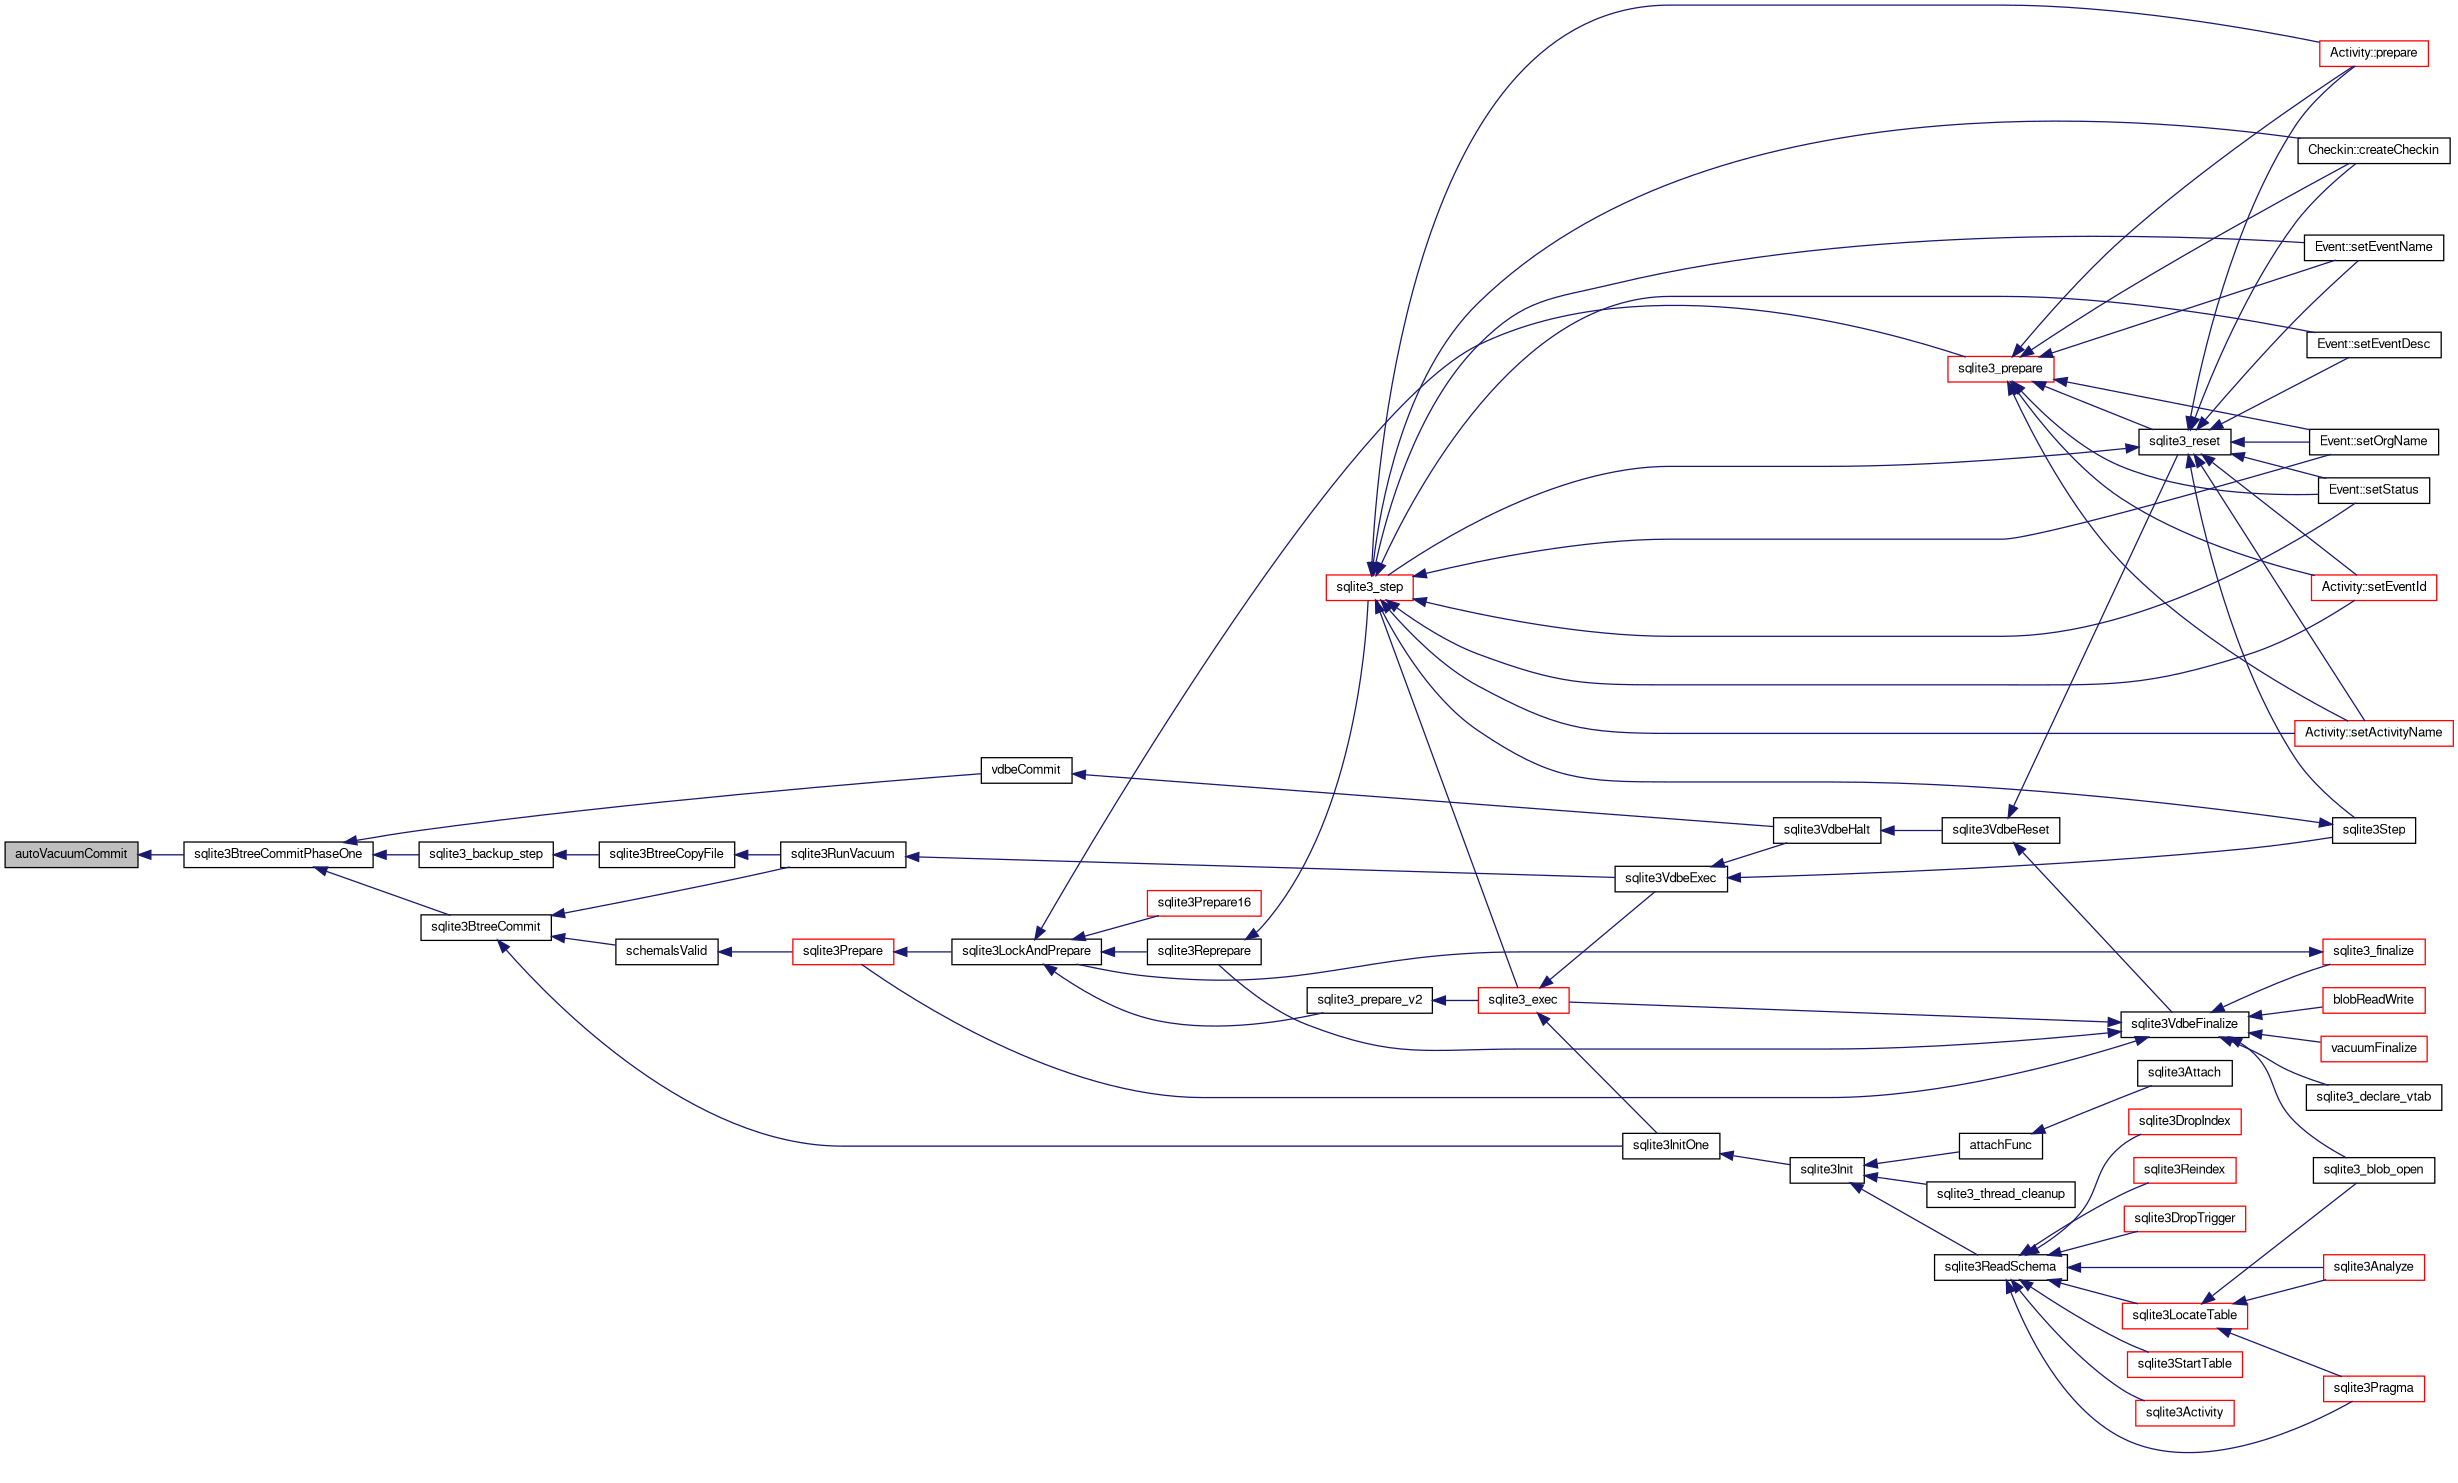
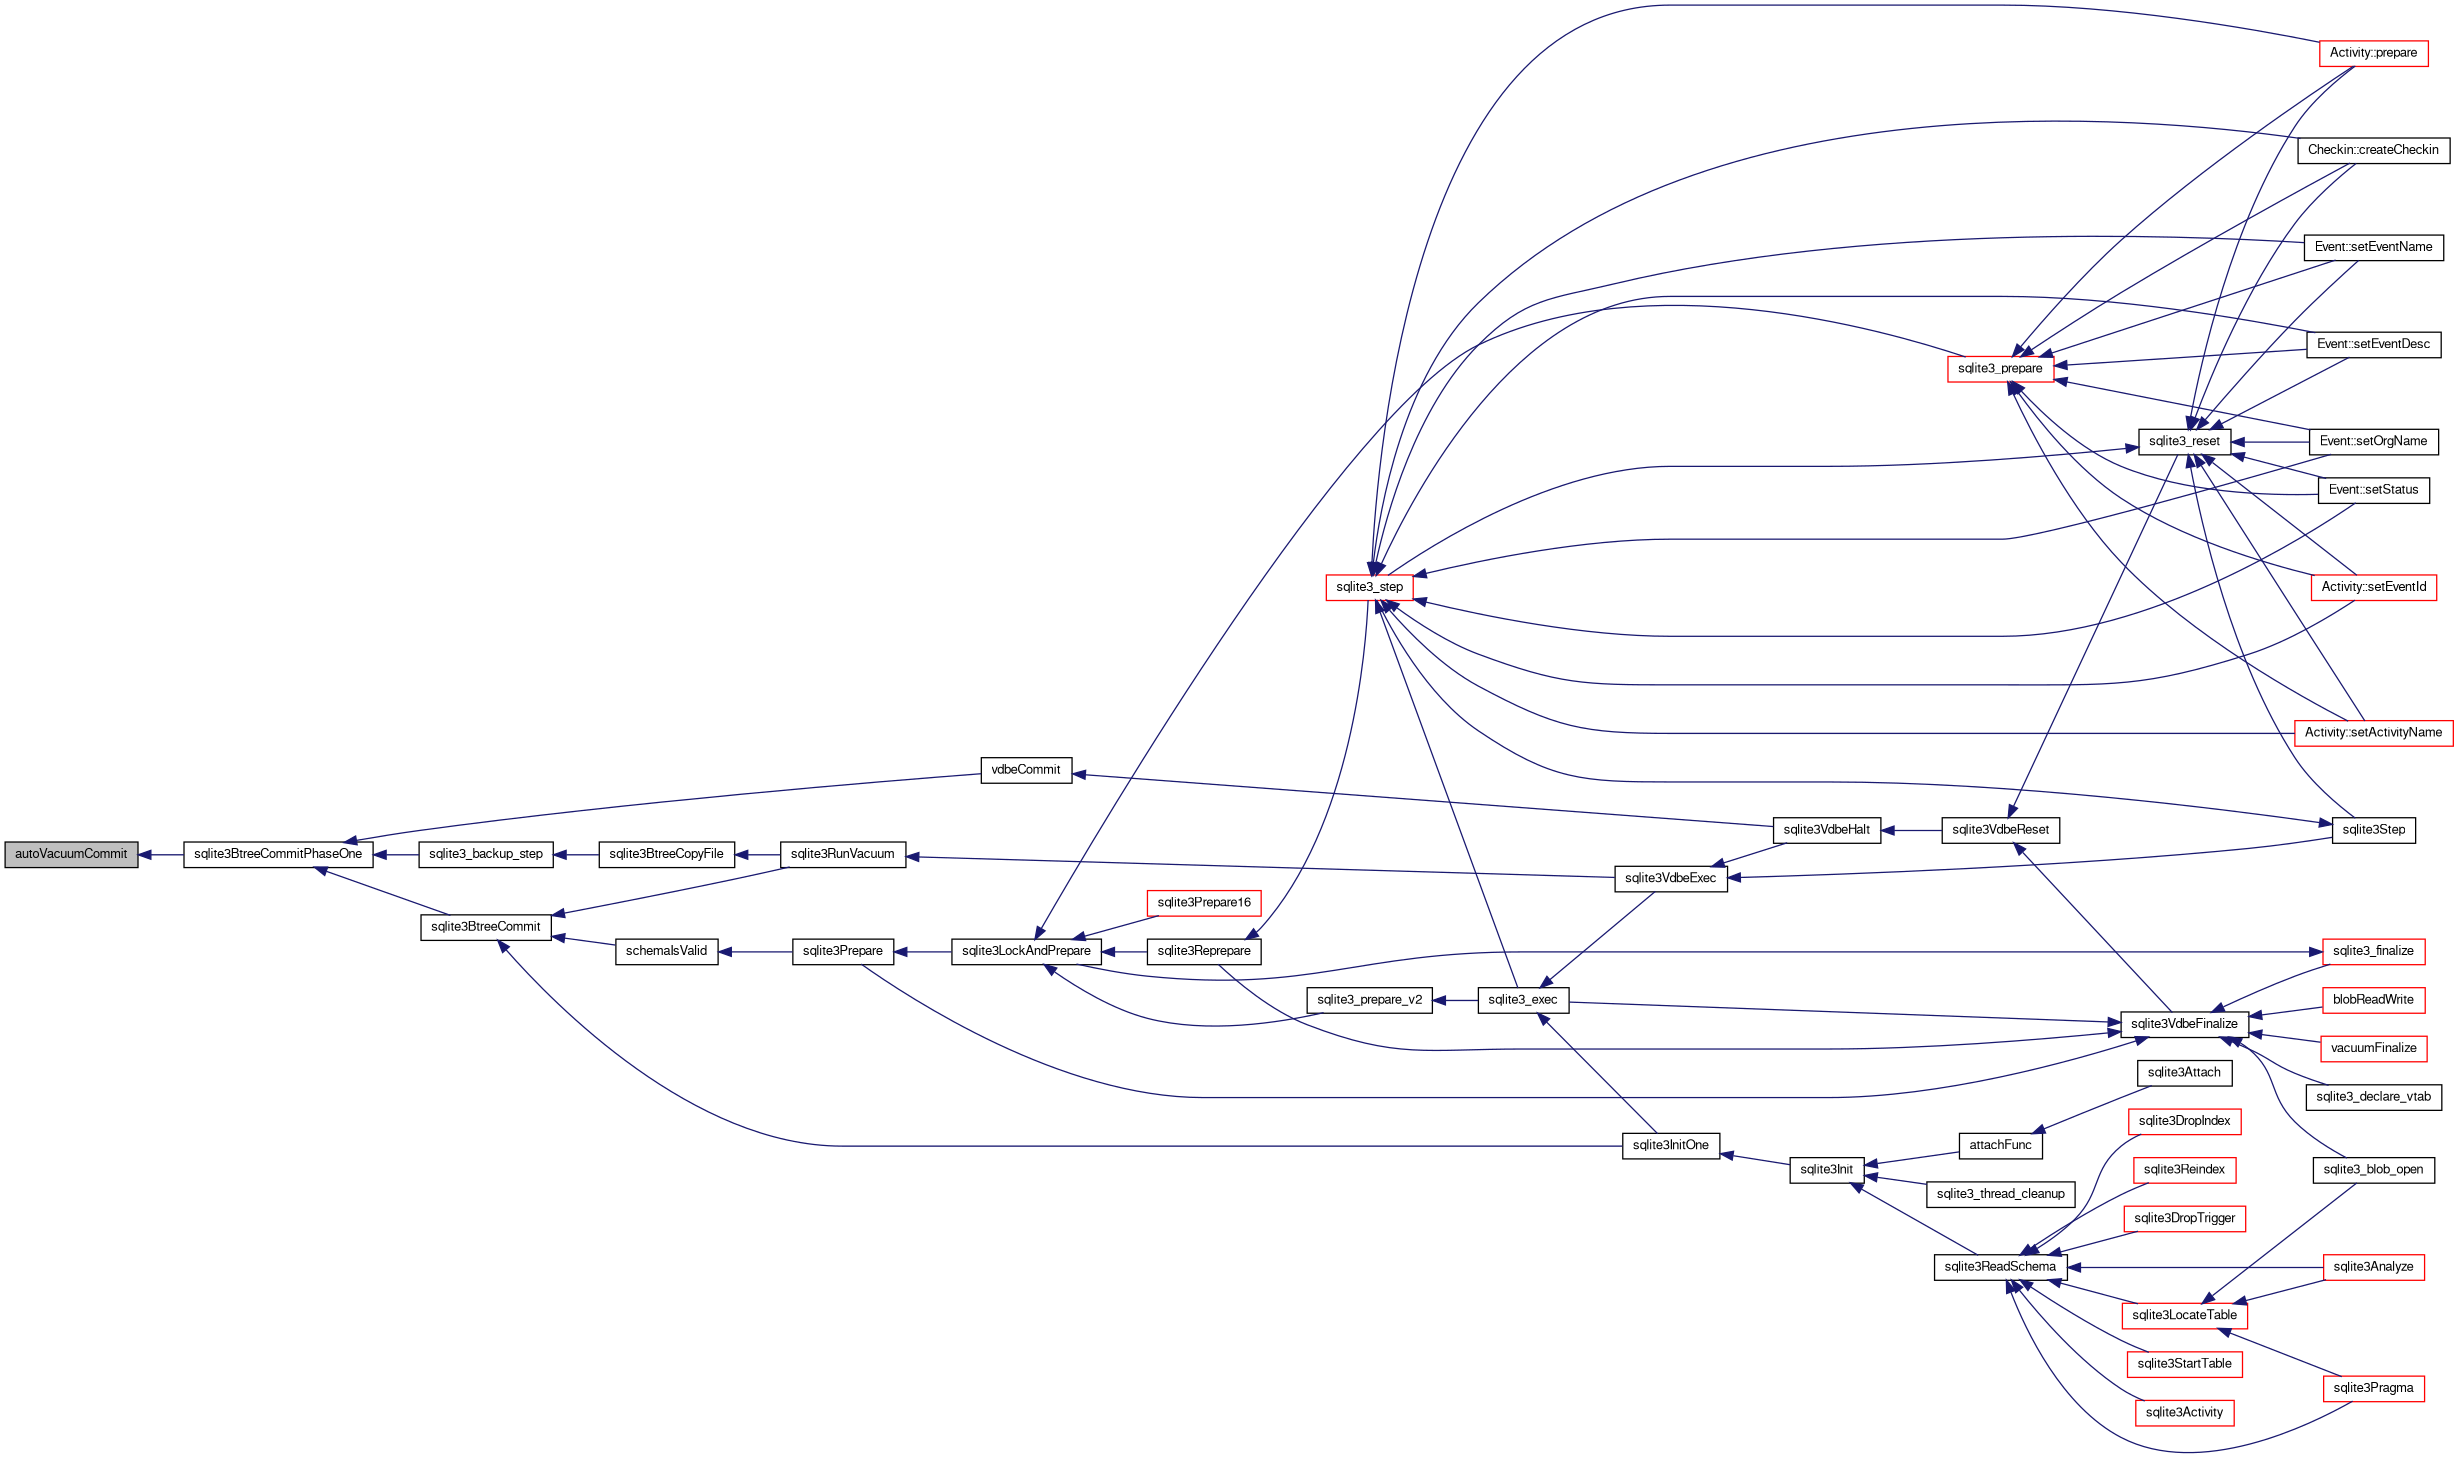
edge "sqlite3_reset" -> "sqlite3_prepare": now "Event::setEventDesc" -> "sqlite3_prepare"
node "sqlite3Prepare": color red -> black
node "sqlite3_exec": color red -> black
